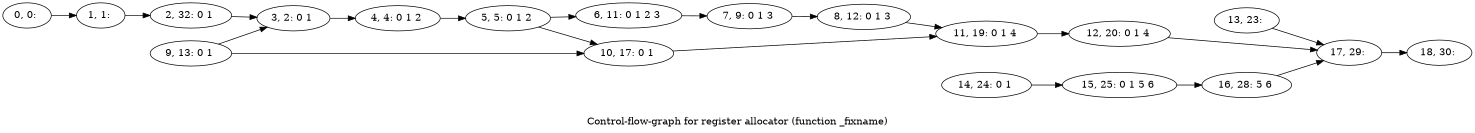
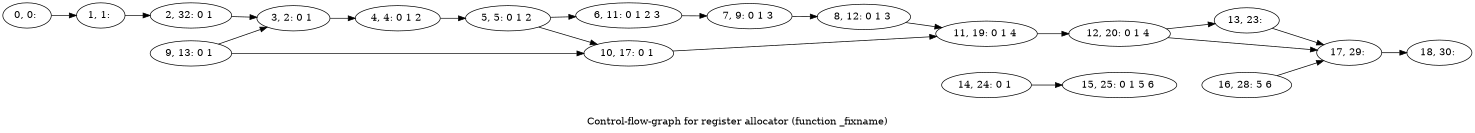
edge "12, 20: 0 1 4" -> "13, 23:": added
edge "15, 25: 0 1 5 6" -> "16, 28: 5 6": removed
